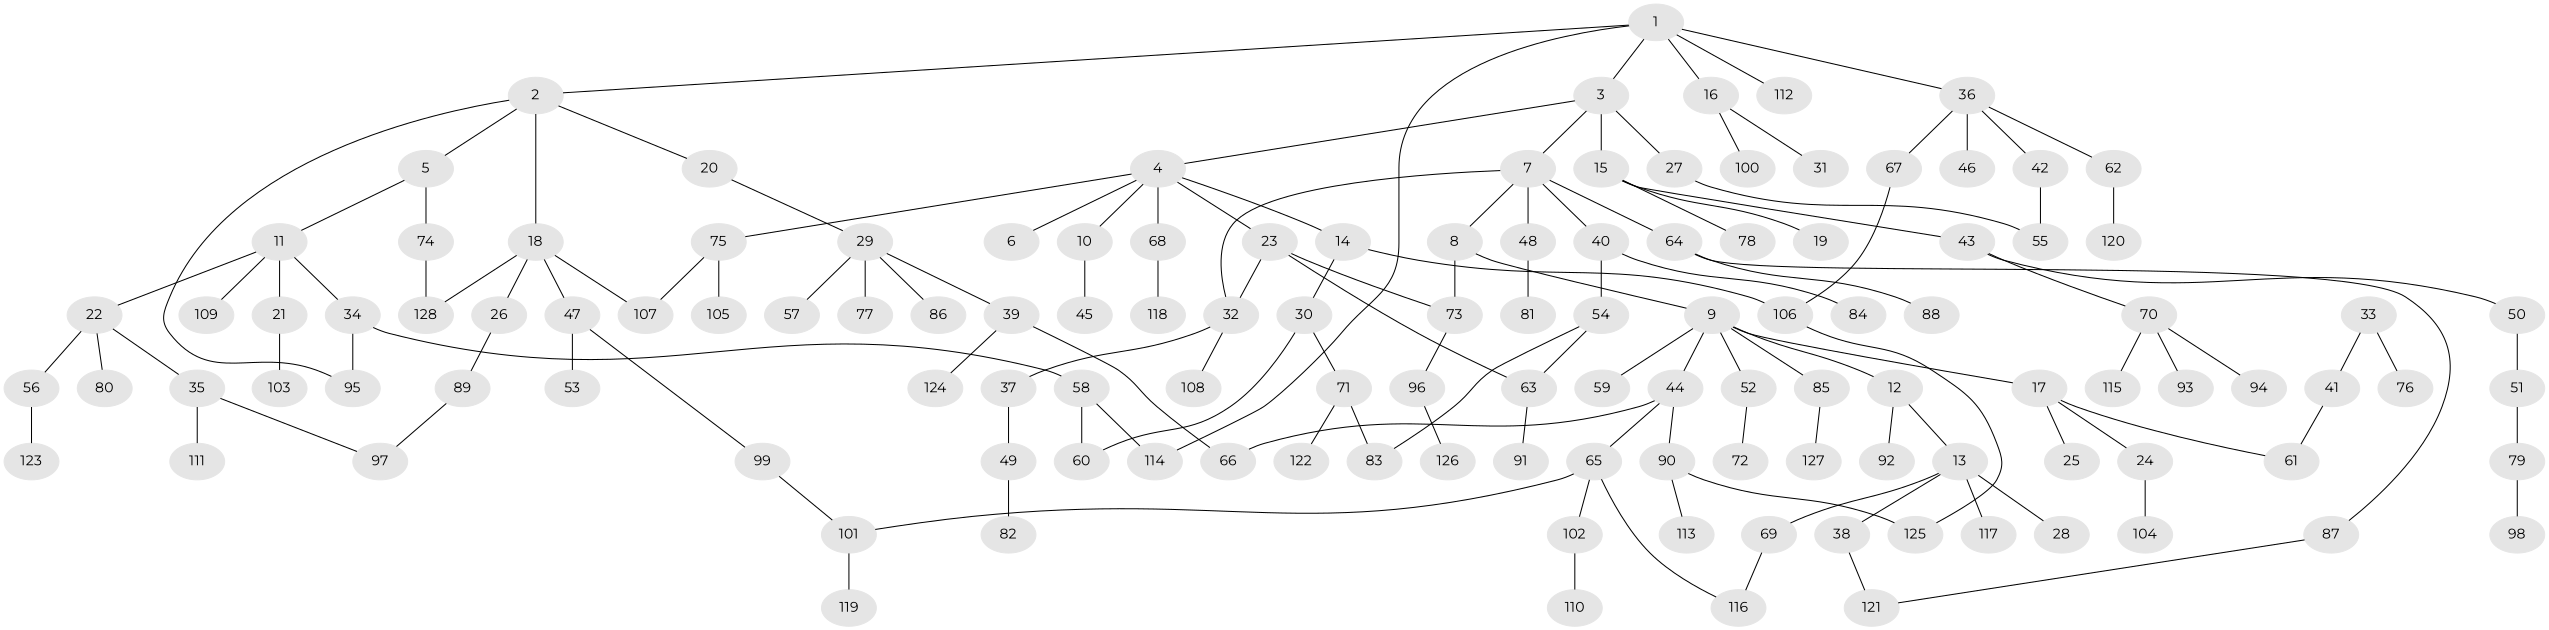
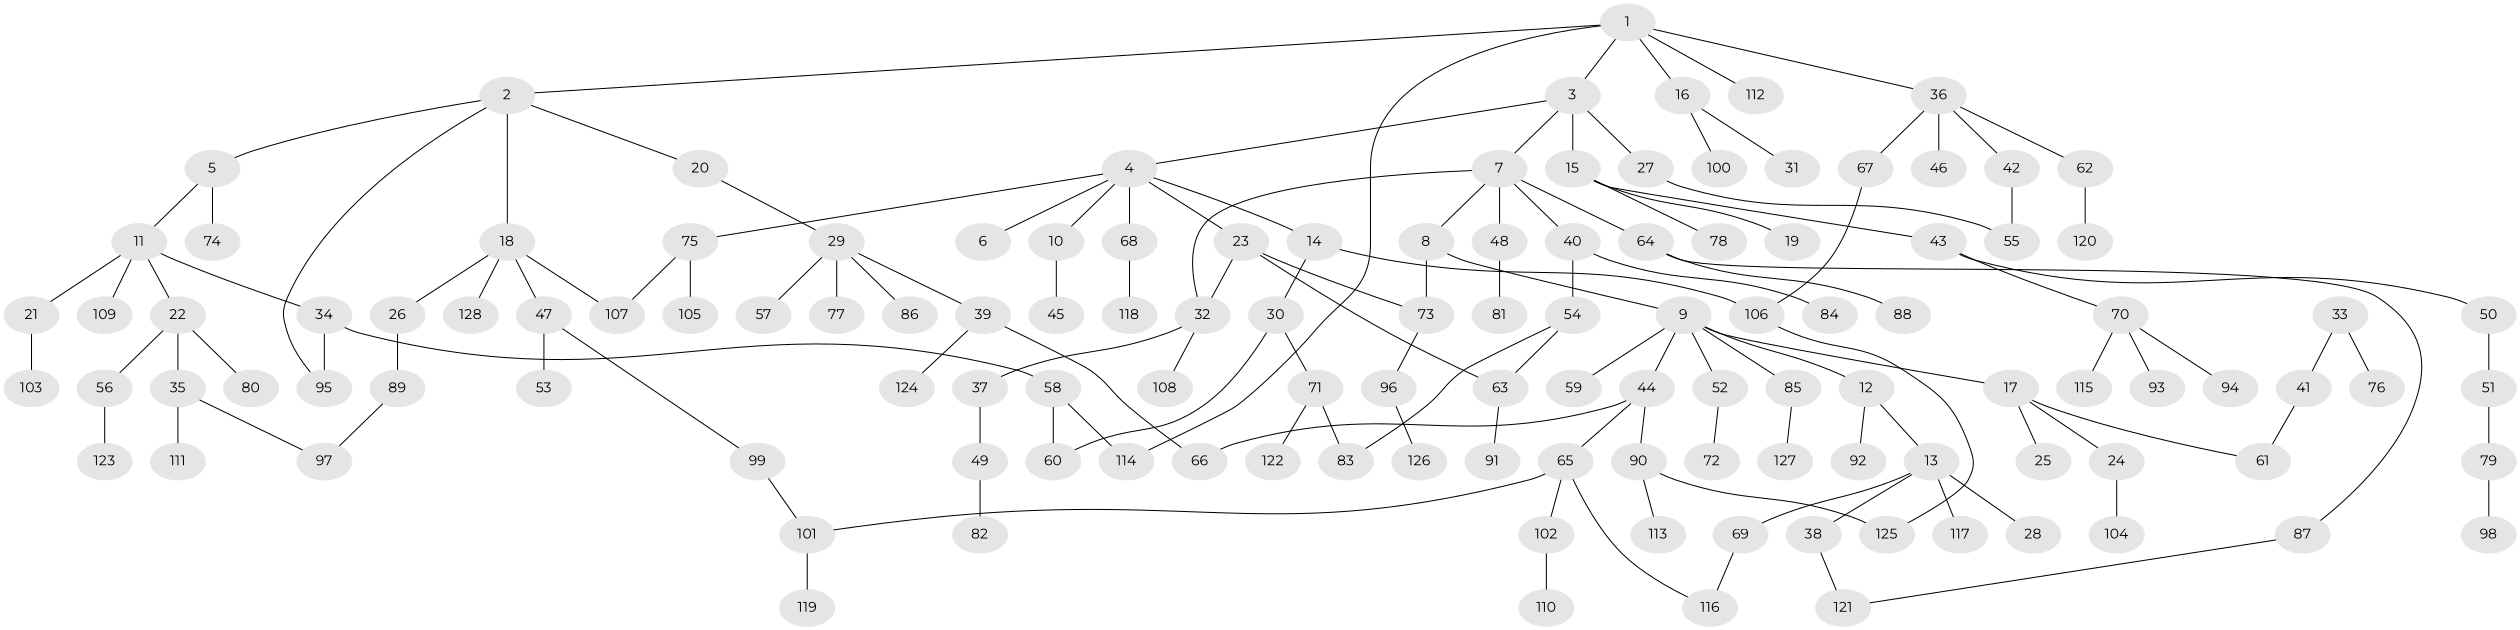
edge "74" -- "128": removed
